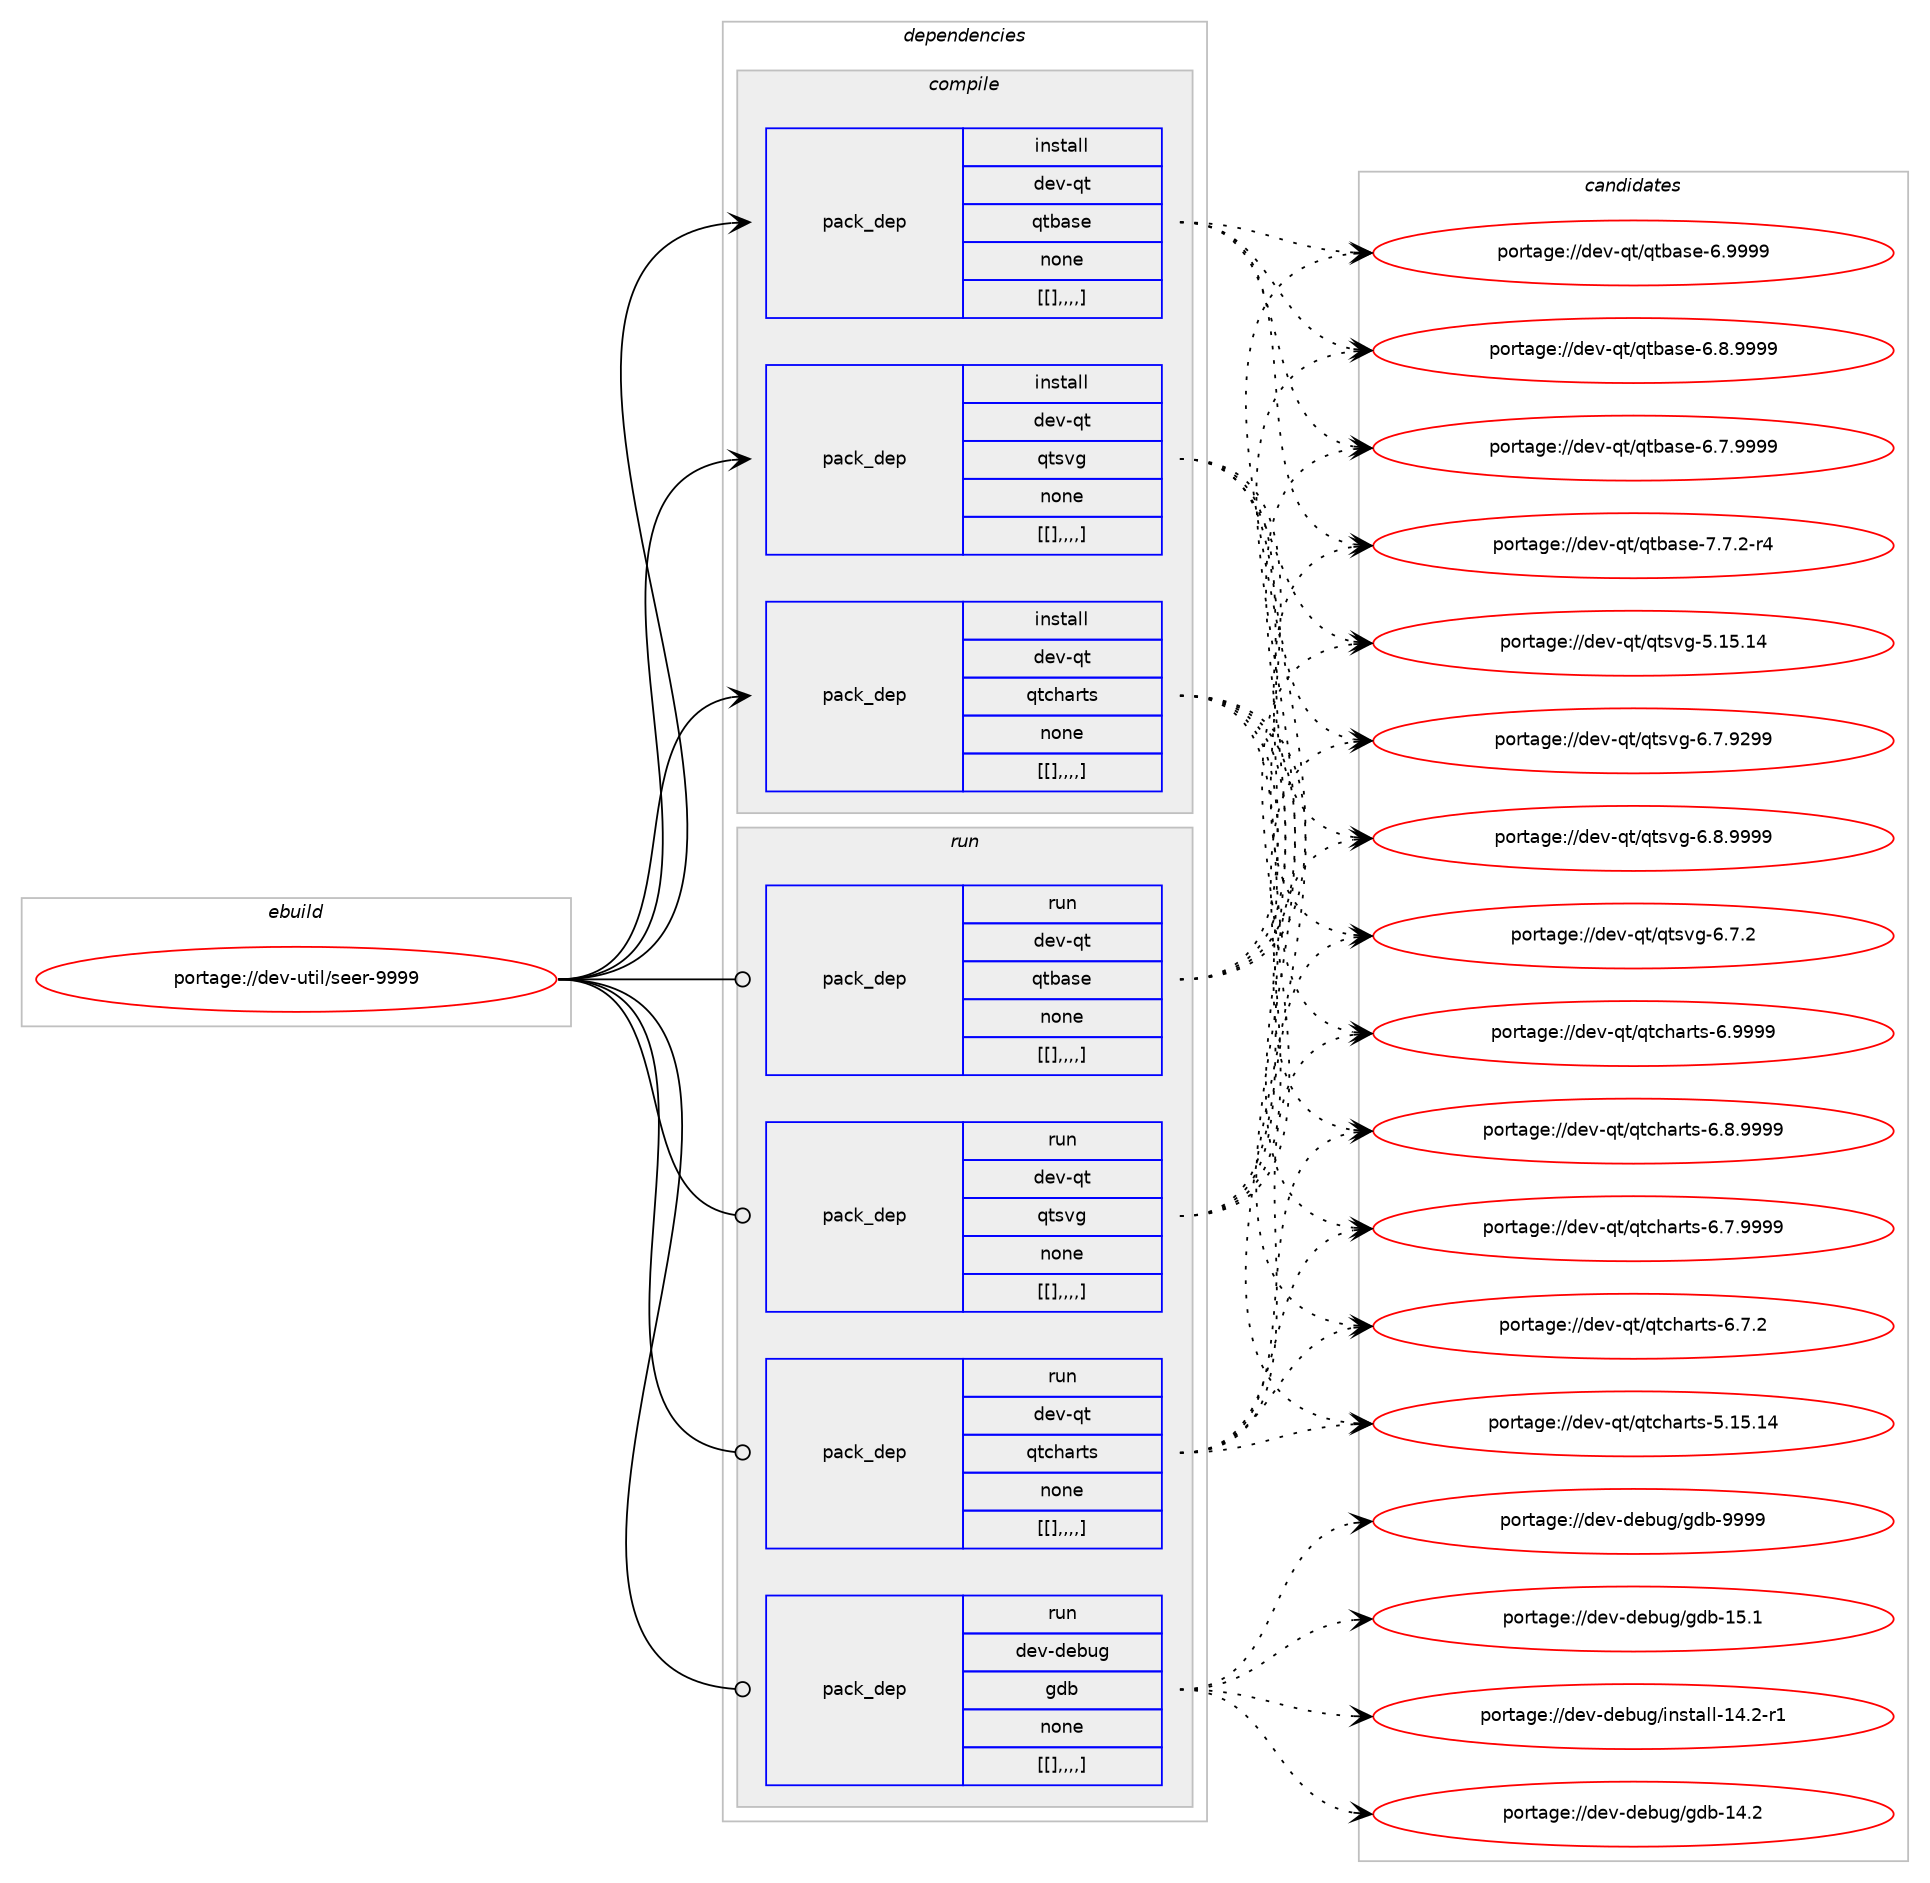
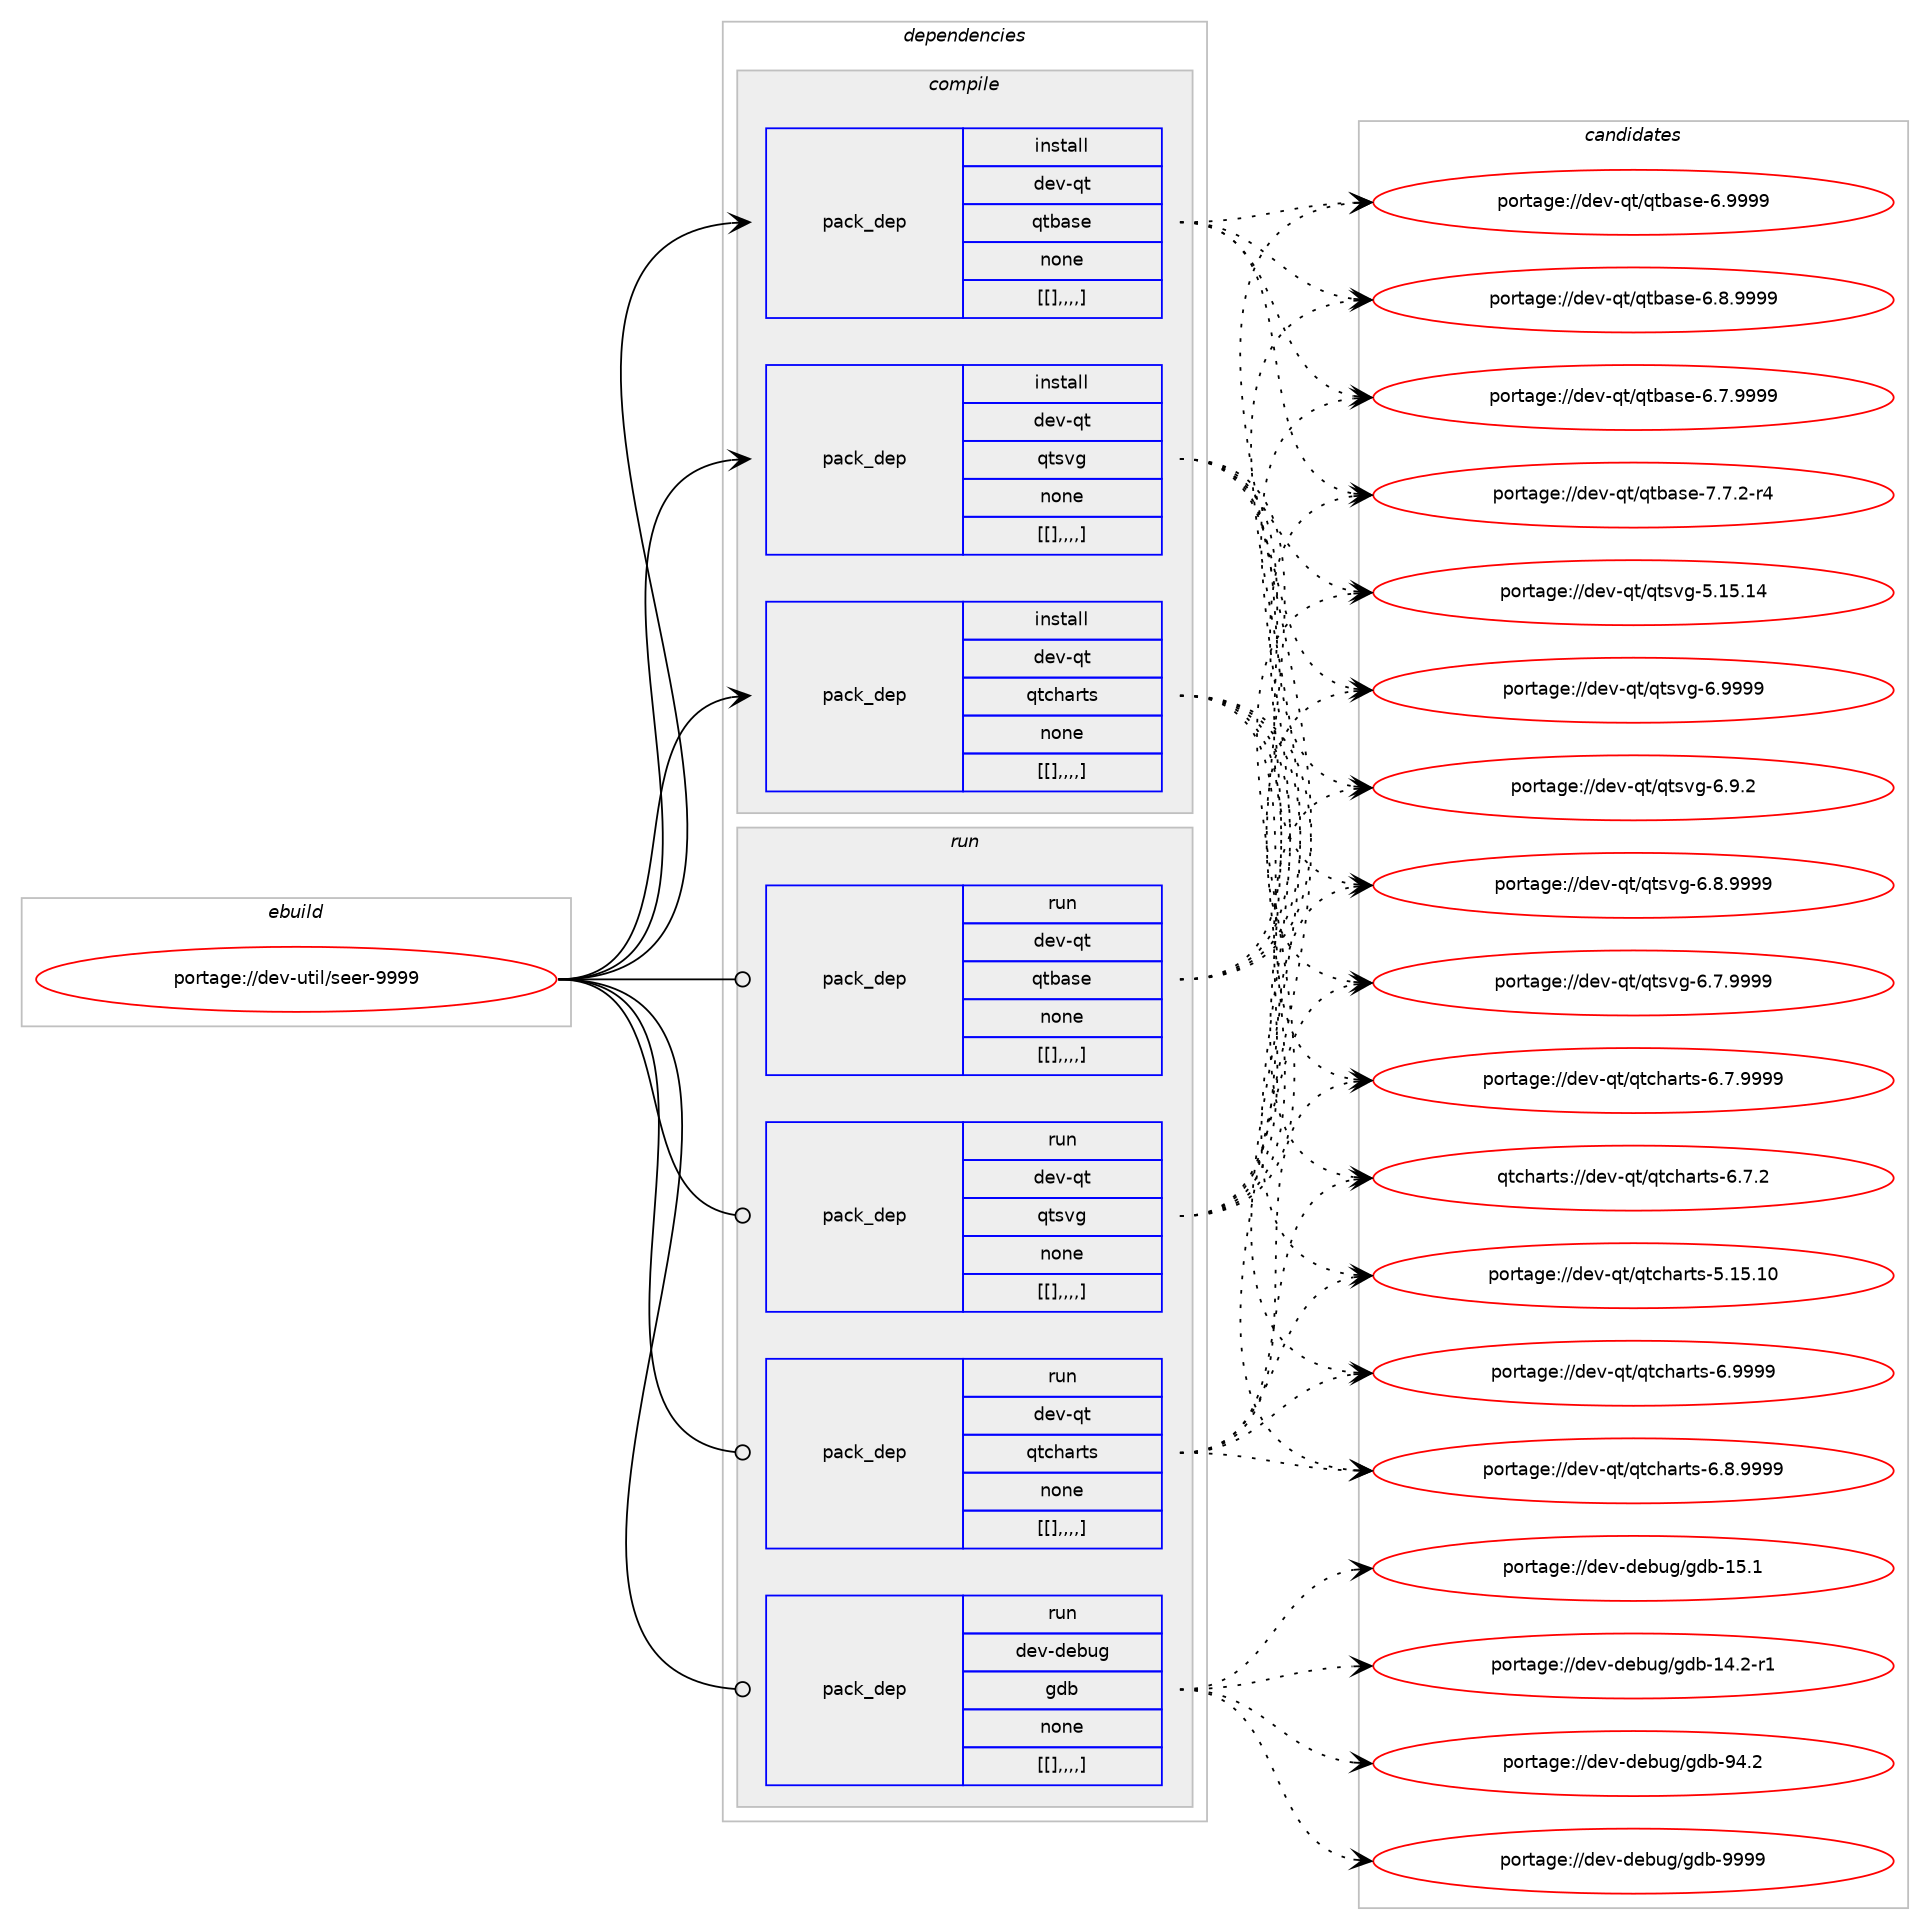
node "portage://dev-qt/qtsvg-6.9999": added
node "portage://dev-qt/qtsvg-6.7.9299": label "portage://dev-qt/qtsvg-6.7.9299" -> "portage://dev-qt/qtsvg-6.7.9999"
node "portage://dev-qt/qtsvg-6.7.2": label "portage://dev-qt/qtsvg-6.7.2" -> "portage://dev-qt/qtsvg-6.9.2"
node "portage://dev-qt/qtcharts-6.7.2": label "portage://dev-qt/qtcharts-6.7.2" -> "qtcharts://dev-qt/qtcharts-6.7.2"
node "portage://dev-qt/qtcharts-5.15.14": label "portage://dev-qt/qtcharts-5.15.14" -> "portage://dev-qt/qtcharts-5.15.10"
node "portage://dev-debug/install-14.2-r1": label "portage://dev-debug/install-14.2-r1" -> "portage://dev-debug/gdb-14.2-r1"
node "portage://dev-debug/gdb-14.2": label "portage://dev-debug/gdb-14.2" -> "portage://dev-debug/gdb-94.2"
